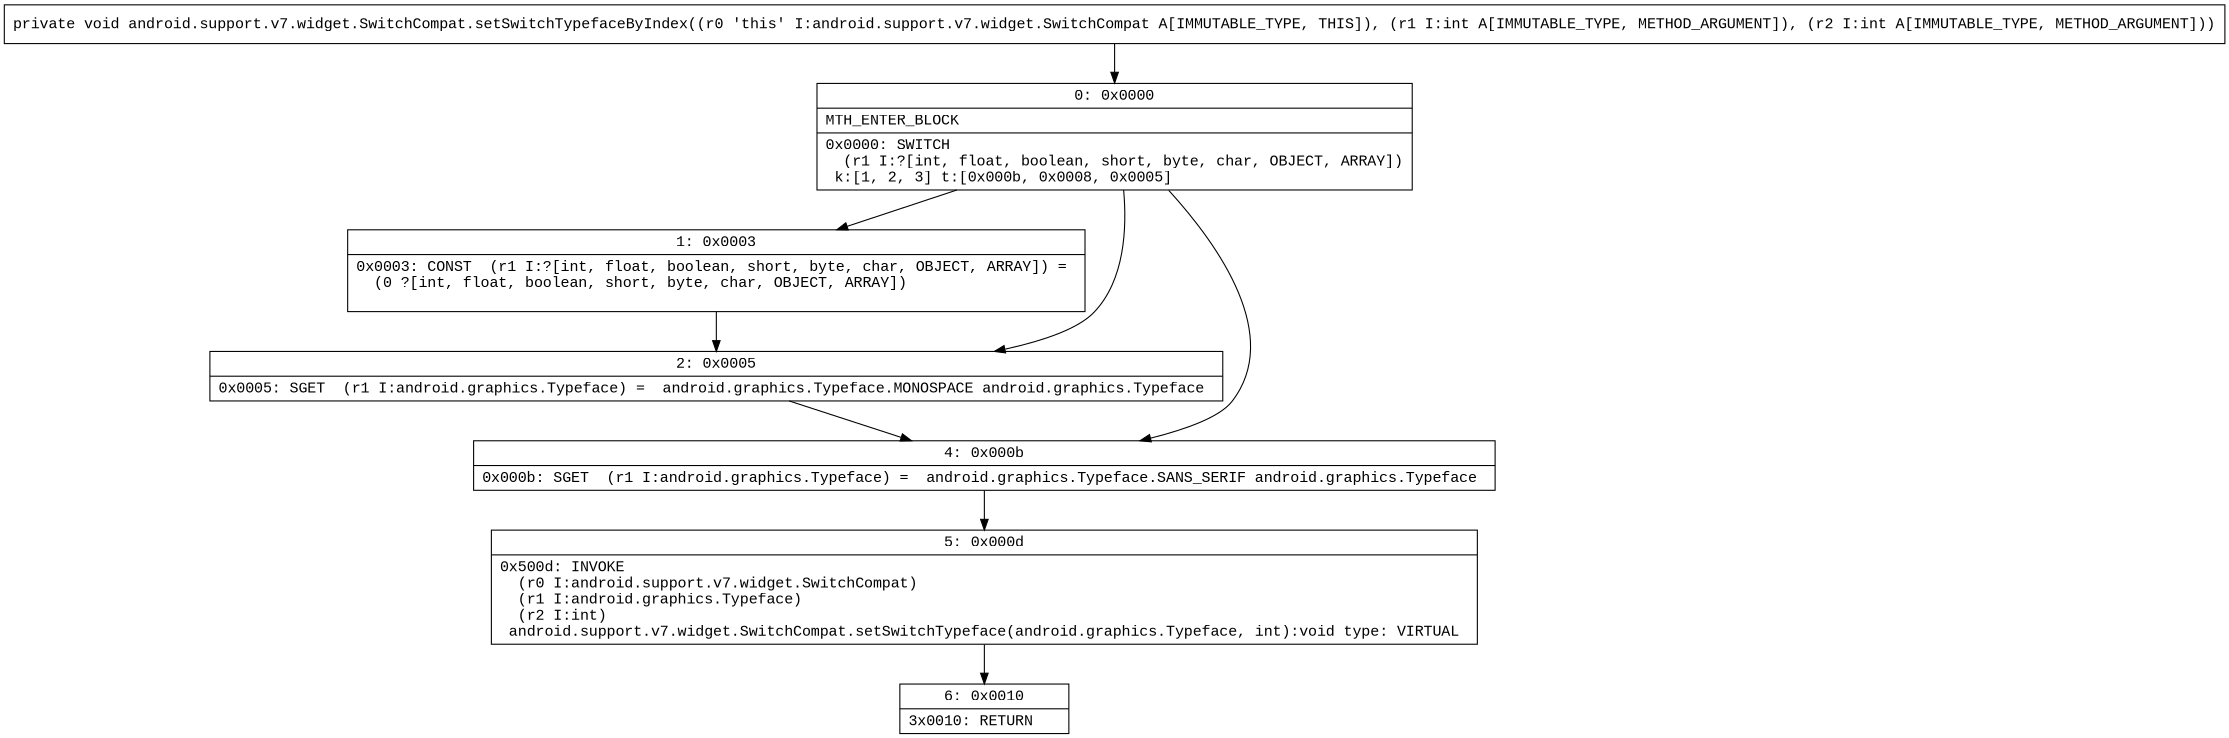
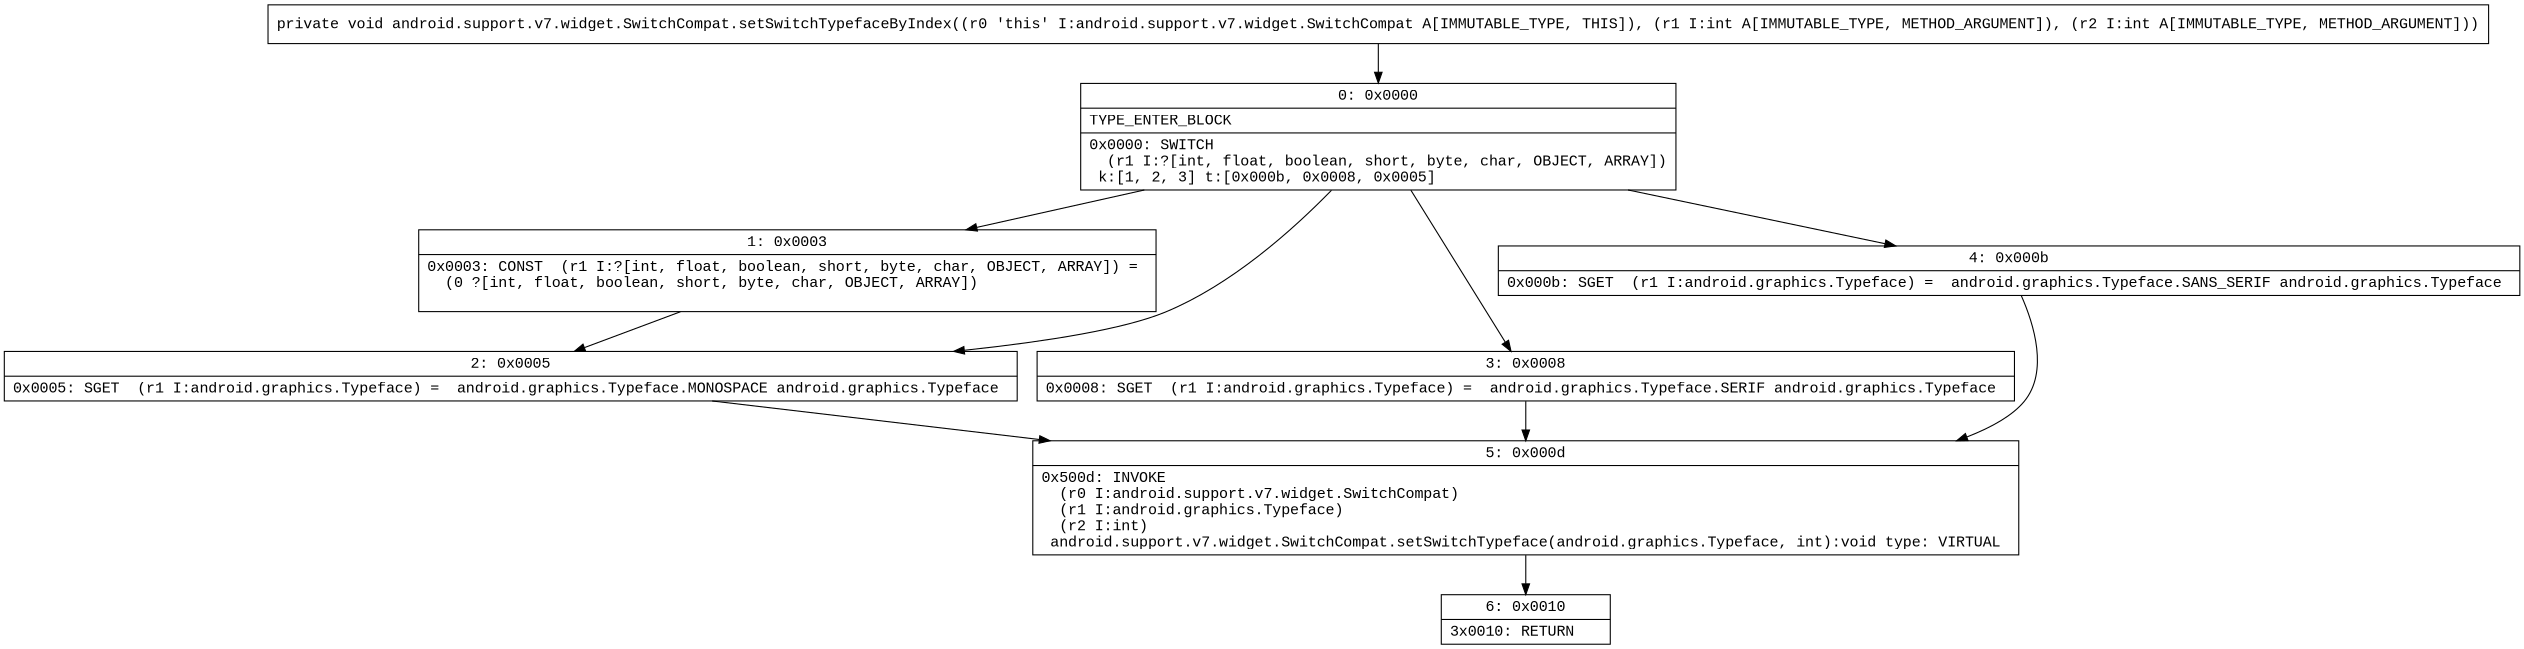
node "0: 0x0000": text "MTH_ENTER_BLOCK" -> "TYPE_ENTER_BLOCK"
node "3: 0x0008": added
edge "2: 0x0005" -> "4: 0x000b": now "2: 0x0005" -> "5: 0x000d"
